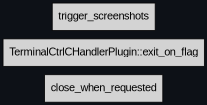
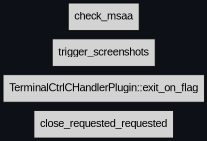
node "check_msaa": added
node "close_when_requested": label "close_when_requested" -> "close_requested_requested"
